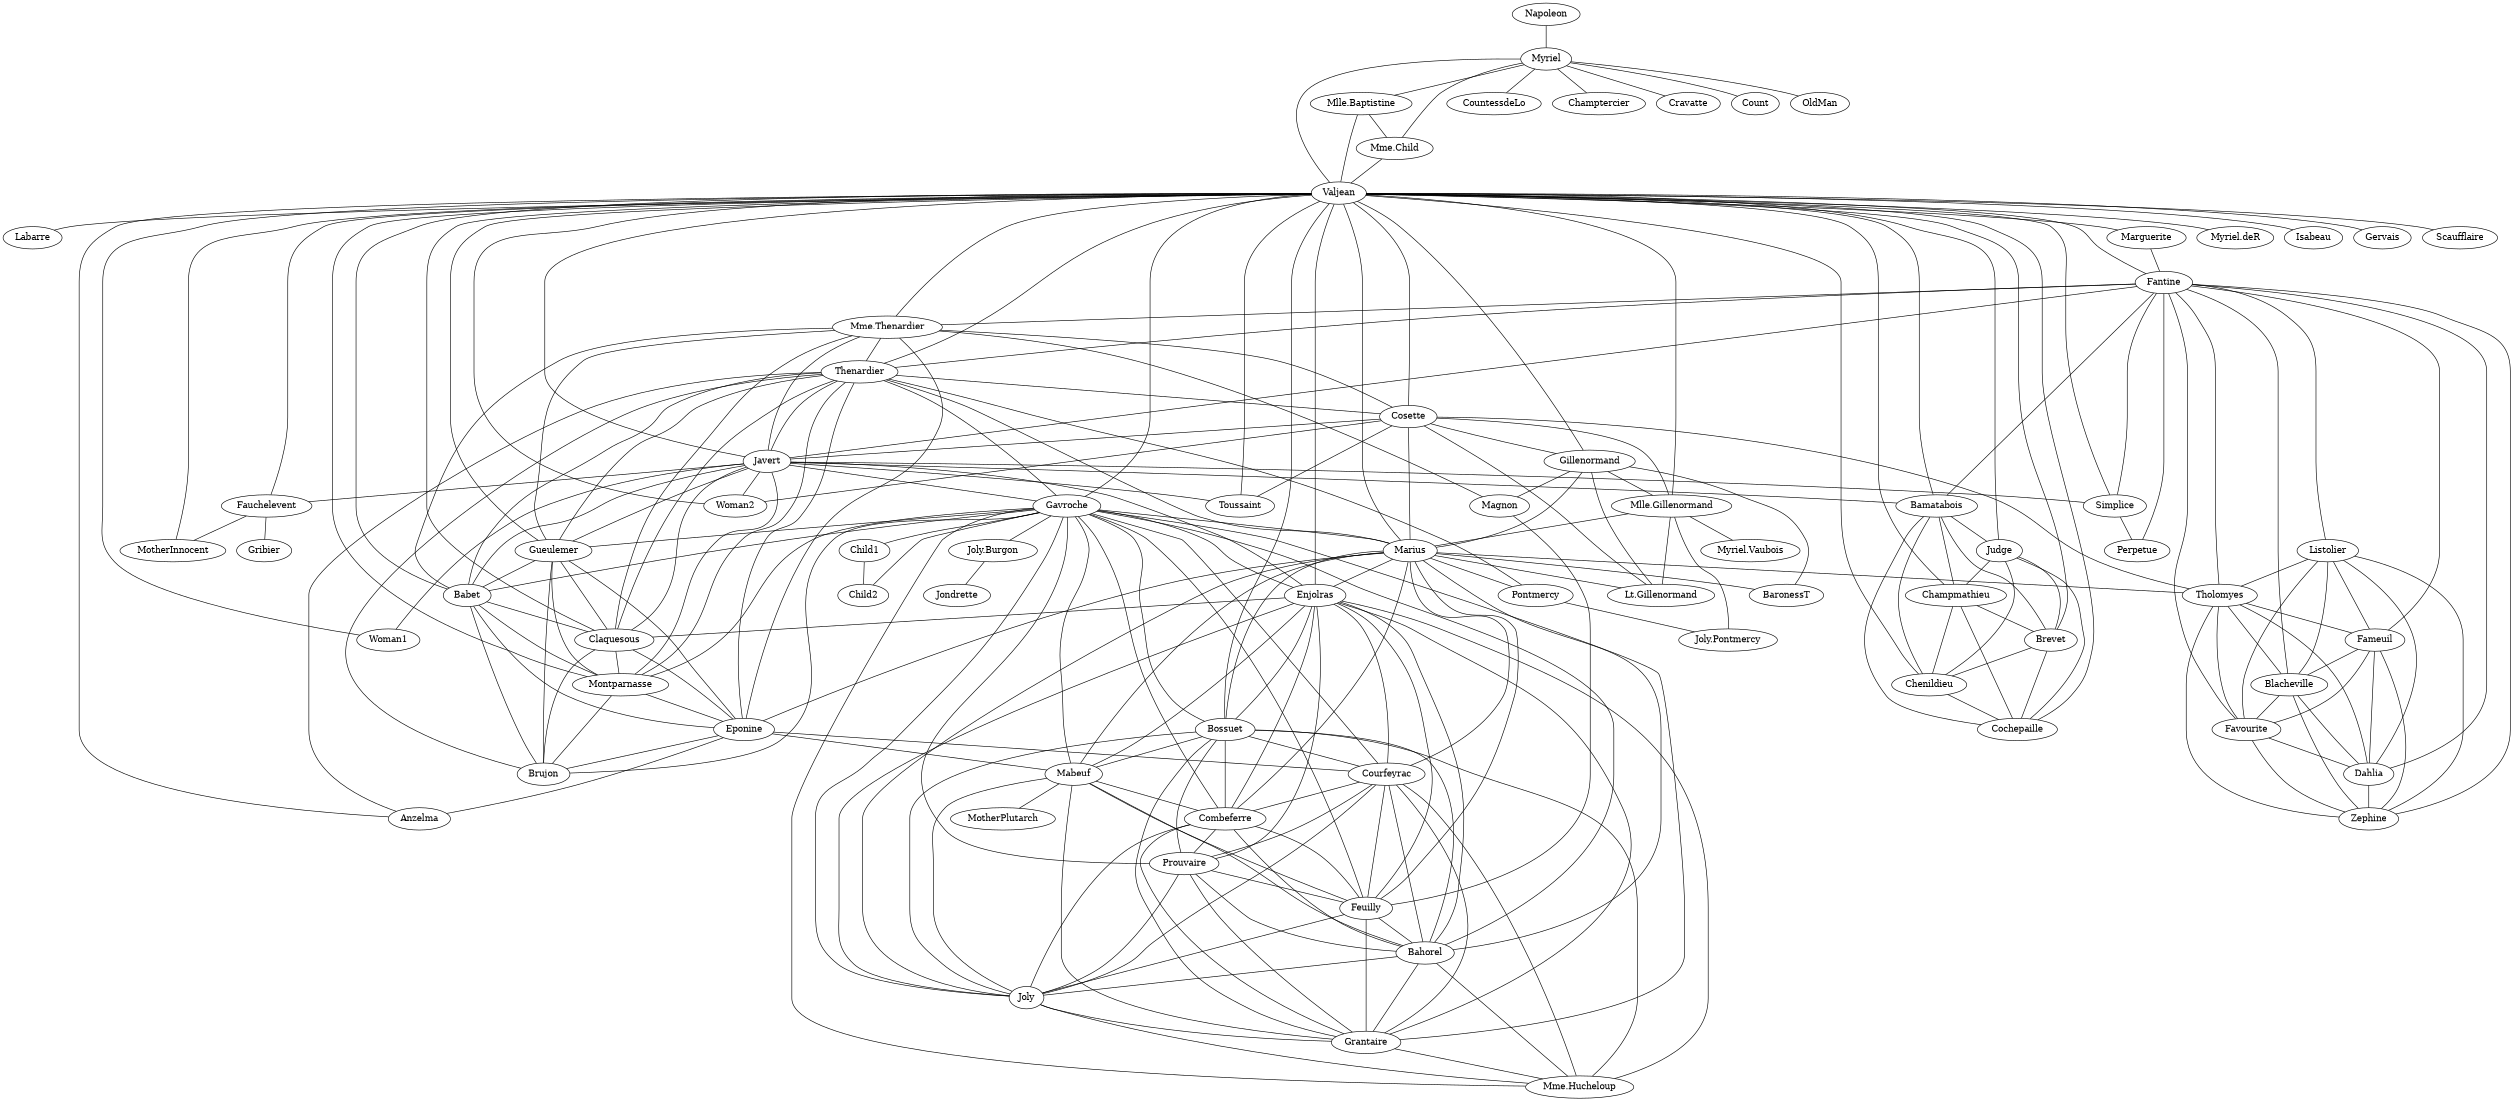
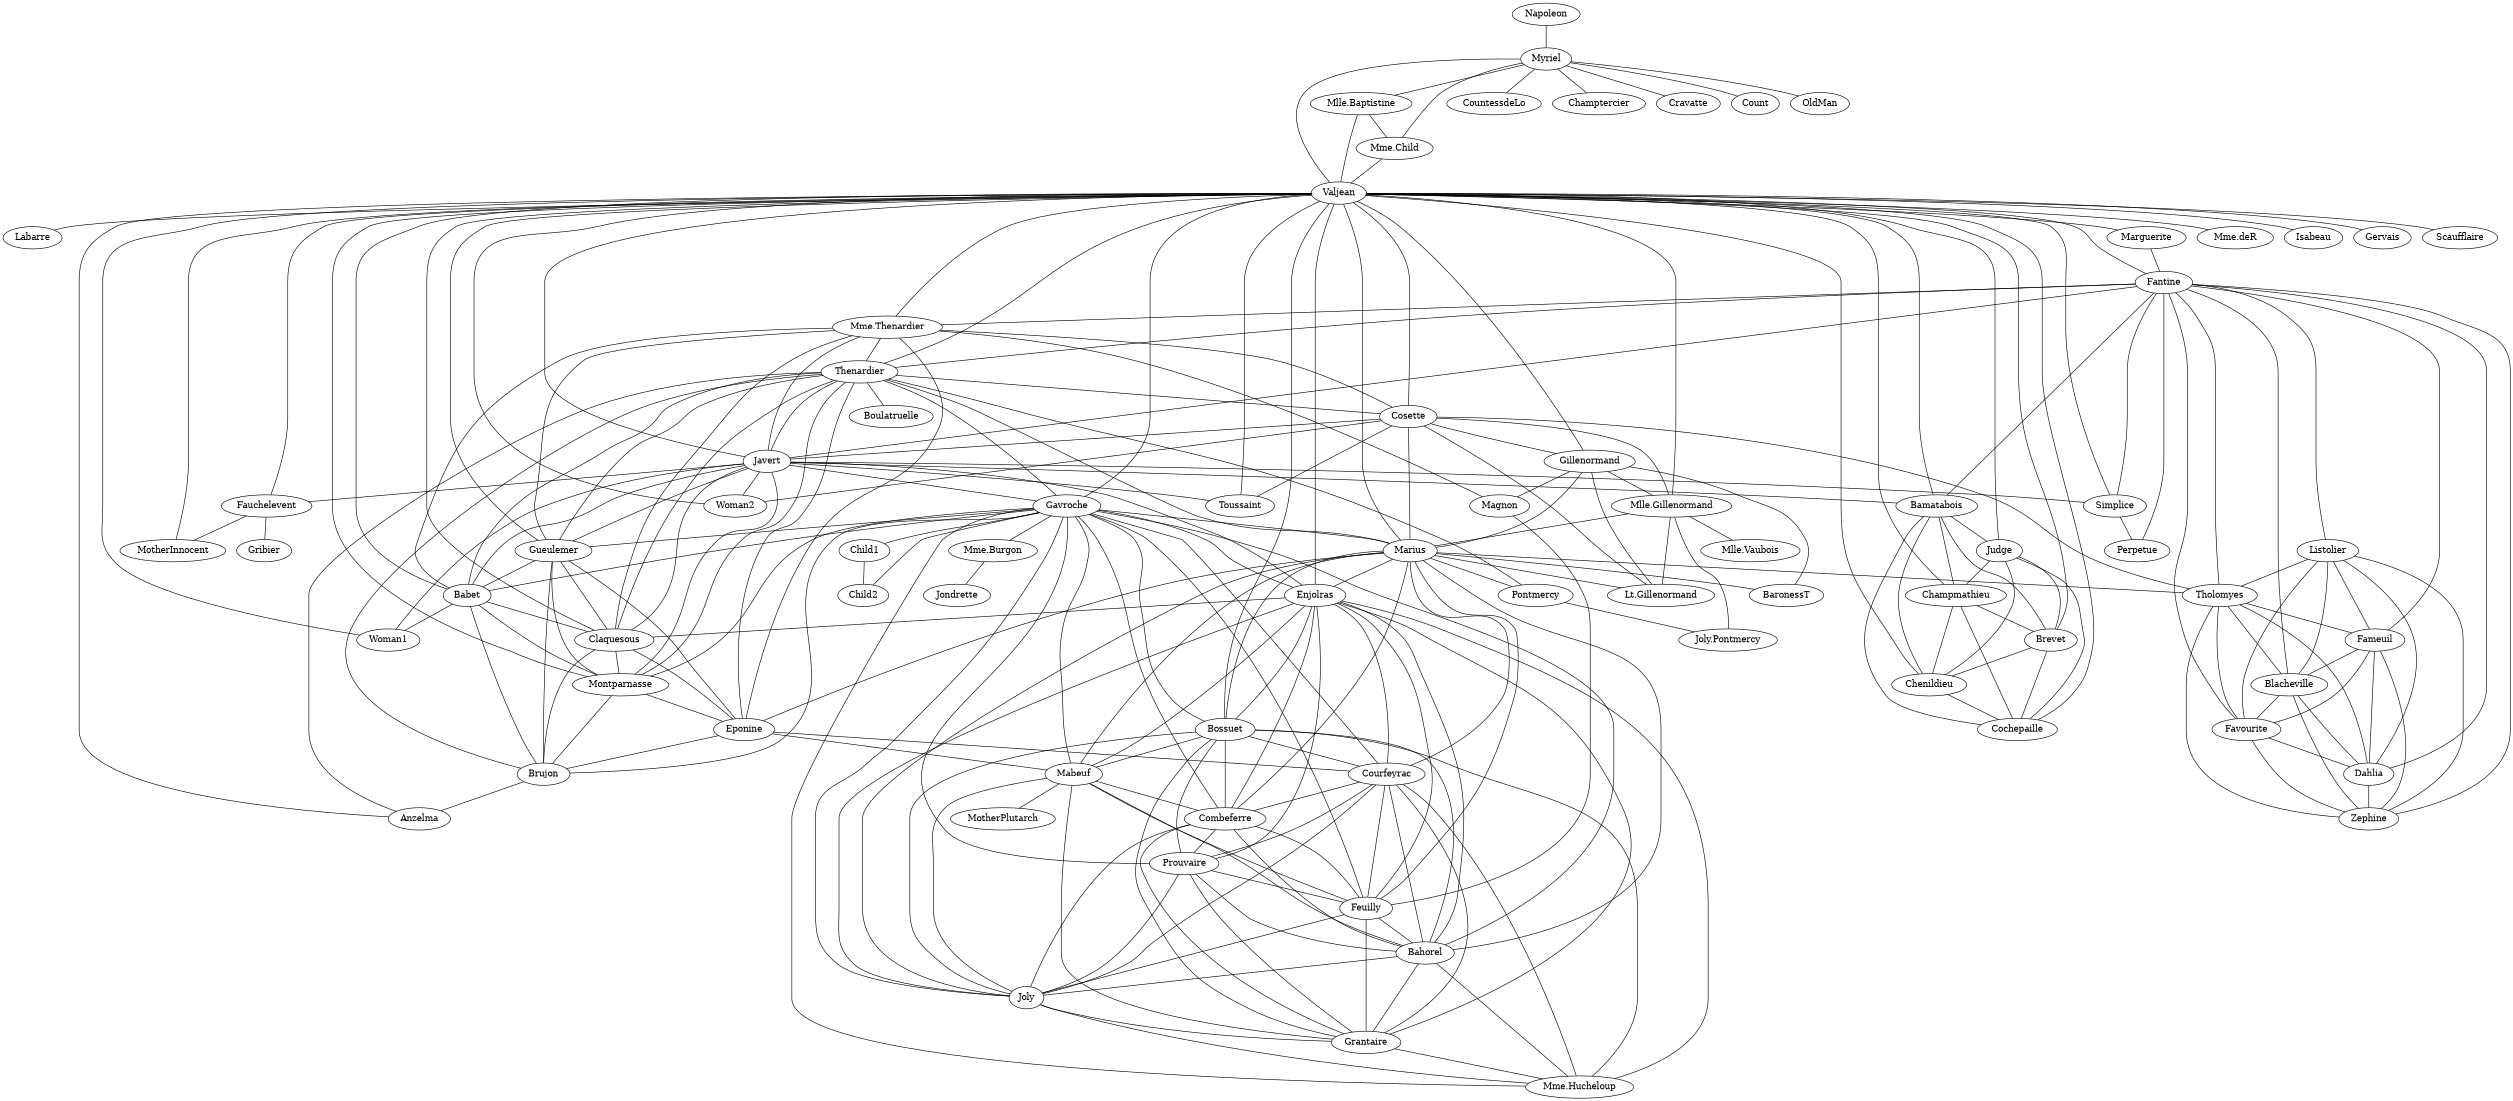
node "Myriel.deR": label "Myriel.deR" -> "Mme.deR"
node "Boulatruelle": added
node "Joly.Burgon": label "Joly.Burgon" -> "Mme.Burgon"
node "Myriel.Vaubois": label "Myriel.Vaubois" -> "Mlle.Vaubois"
edge "Gavroche" -- "Grantaire": removed
edge "Babet" -- "Eponine": now "Babet" -- "Woman1"
edge "Eponine" -- "Anzelma": now "Brujon" -- "Anzelma"
